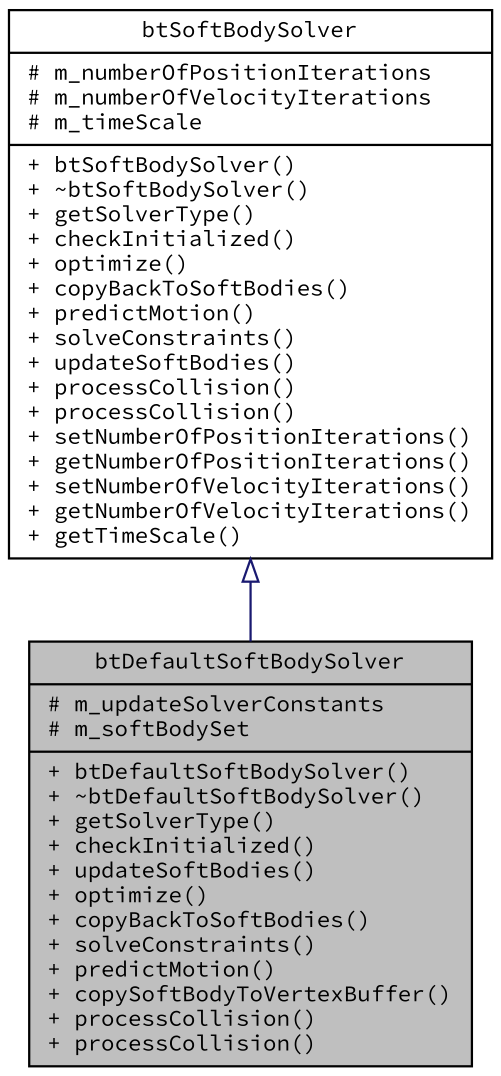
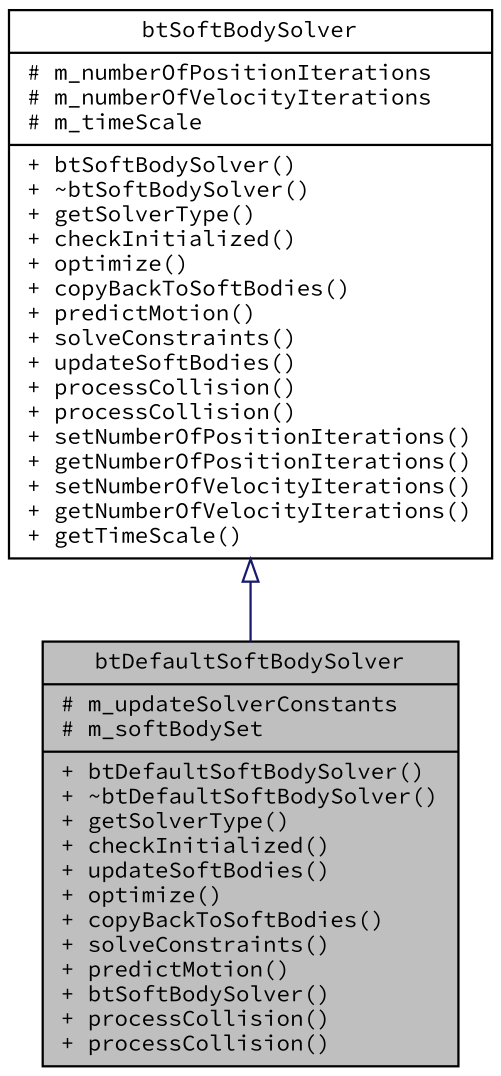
node "btDefaultSoftBodySolver": text "+ copySoftBodyToVertexBuffer()" -> "+ btSoftBodySolver()"
